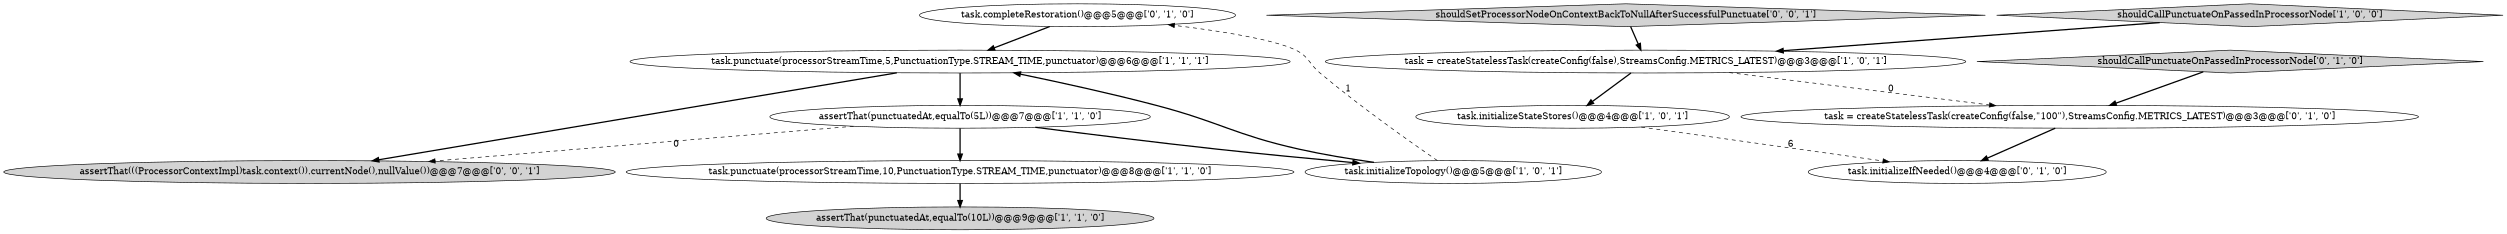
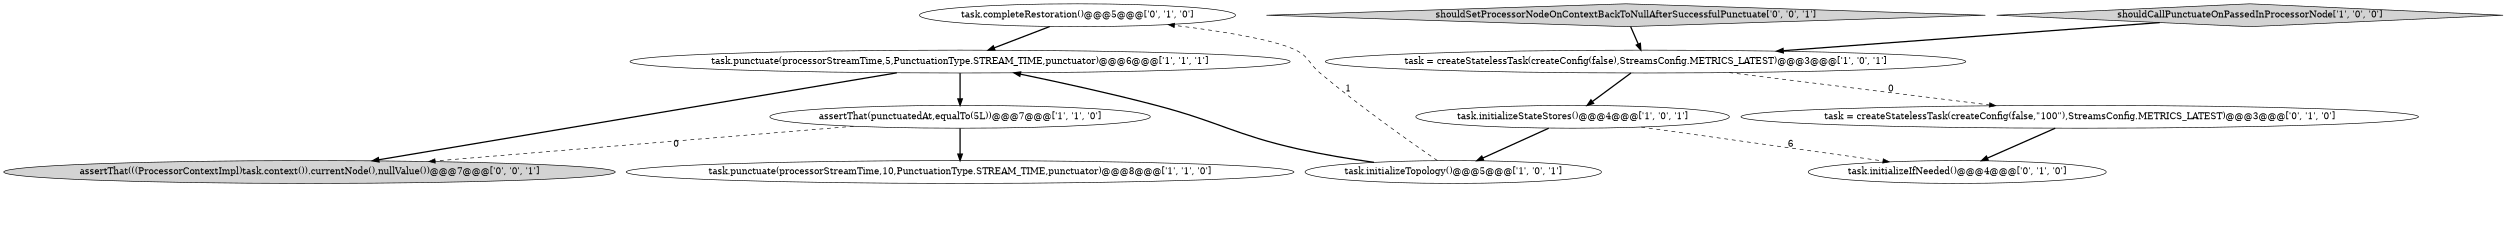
node "shouldCallPunctuateOnPassedInProcessorNode['0', '1', '0']": removed
edge "assertThat(punctuatedAt,equalTo(5L))@@@7@@@['1', '1', '0']" -> "task.initializeTopology()@@@5@@@['1', '0', '1']": now "task.initializeStateStores()@@@4@@@['1', '0', '1']" -> "task.initializeTopology()@@@5@@@['1', '0', '1']"
node "assertThat(punctuatedAt,equalTo(10L))@@@9@@@['1', '1', '0']": removed
